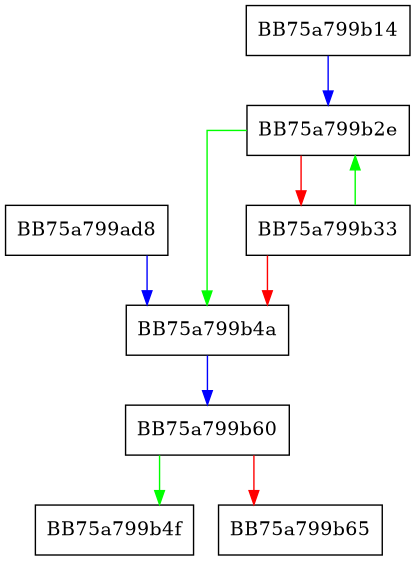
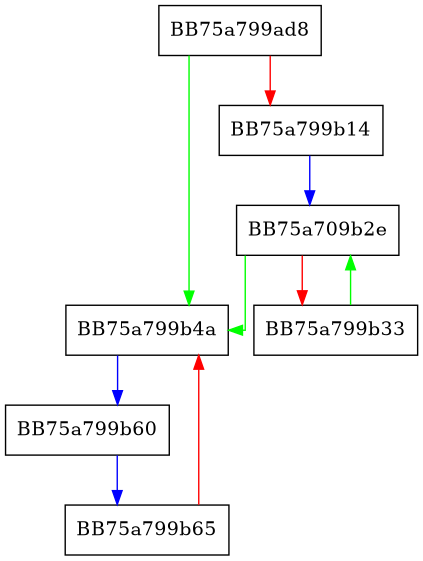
edge "BB75a799ad8" -> "BB75a799b14": added
node "BB75a799b2e": label "BB75a799b2e" -> "BB75a709b2e"
edge "BB75a799ad8" -> "BB75a799b4a": color blue -> green
edge "BB75a799b33" -> "BB75a799b4a": now "BB75a799b65" -> "BB75a799b4a"
edge "BB75a799b60" -> "BB75a799b65": color red -> blue
node "BB75a799b4f": removed
